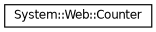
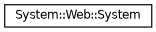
node "System::Web::Counter": label "System::Web::Counter" -> "System::Web::System"
